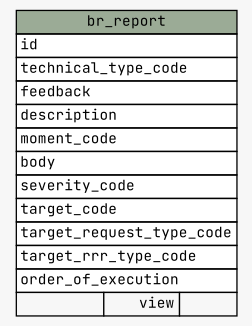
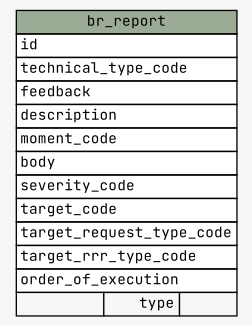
node "br_report": text "view" -> "type"
